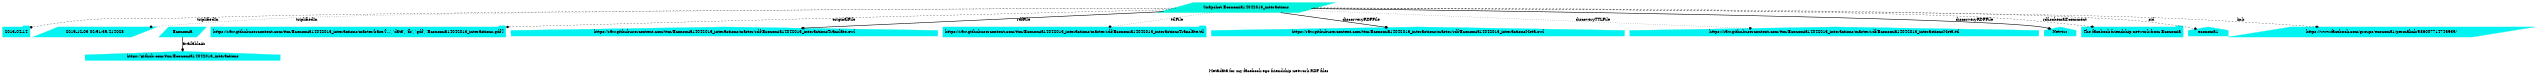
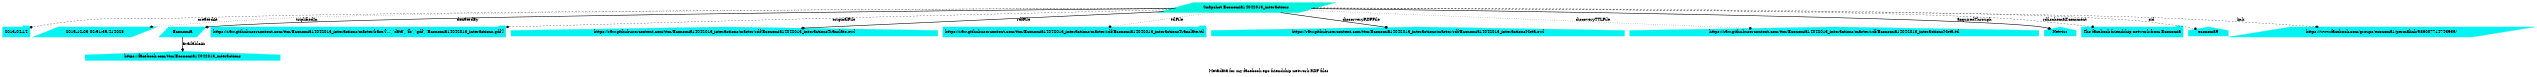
edge "Snapshot Economia14042013_interactions" -> "2015-12-03 02:51:35.414028": arrowhead dot -> diamond
edge "Snapshot Economia14042013_interactions" -> "The facebook friendship network from Economia": arrowhead diamond -> dot
edge "Snapshot Economia14042013_interactions" -> "Economia": added, label "donatedBy"
edge "Snapshot Economia14042013_interactions" -> "2013-04-14": label "triplifiedIn" -> "createdAt"
edge "Snapshot Economia14042013_interactions" -> "Netvizz": label "discorveryRDFFile" -> "acquiredThrough"
node "economa1": label "economa1" -> "economa9"
node "https://github.com/ttm/Economia14042013_interactions": label "https://github.com/ttm/Economia14042013_interactions" -> "https://facebook.com/ttm/Economia14042013_interactions"
